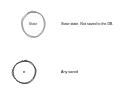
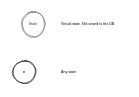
node "State state. Not saved to the DB.": label "State state. Not saved to the DB." -> "Virtual state. Not saved to the DB."
node "Any saved": label "Any saved" -> "Any state"
